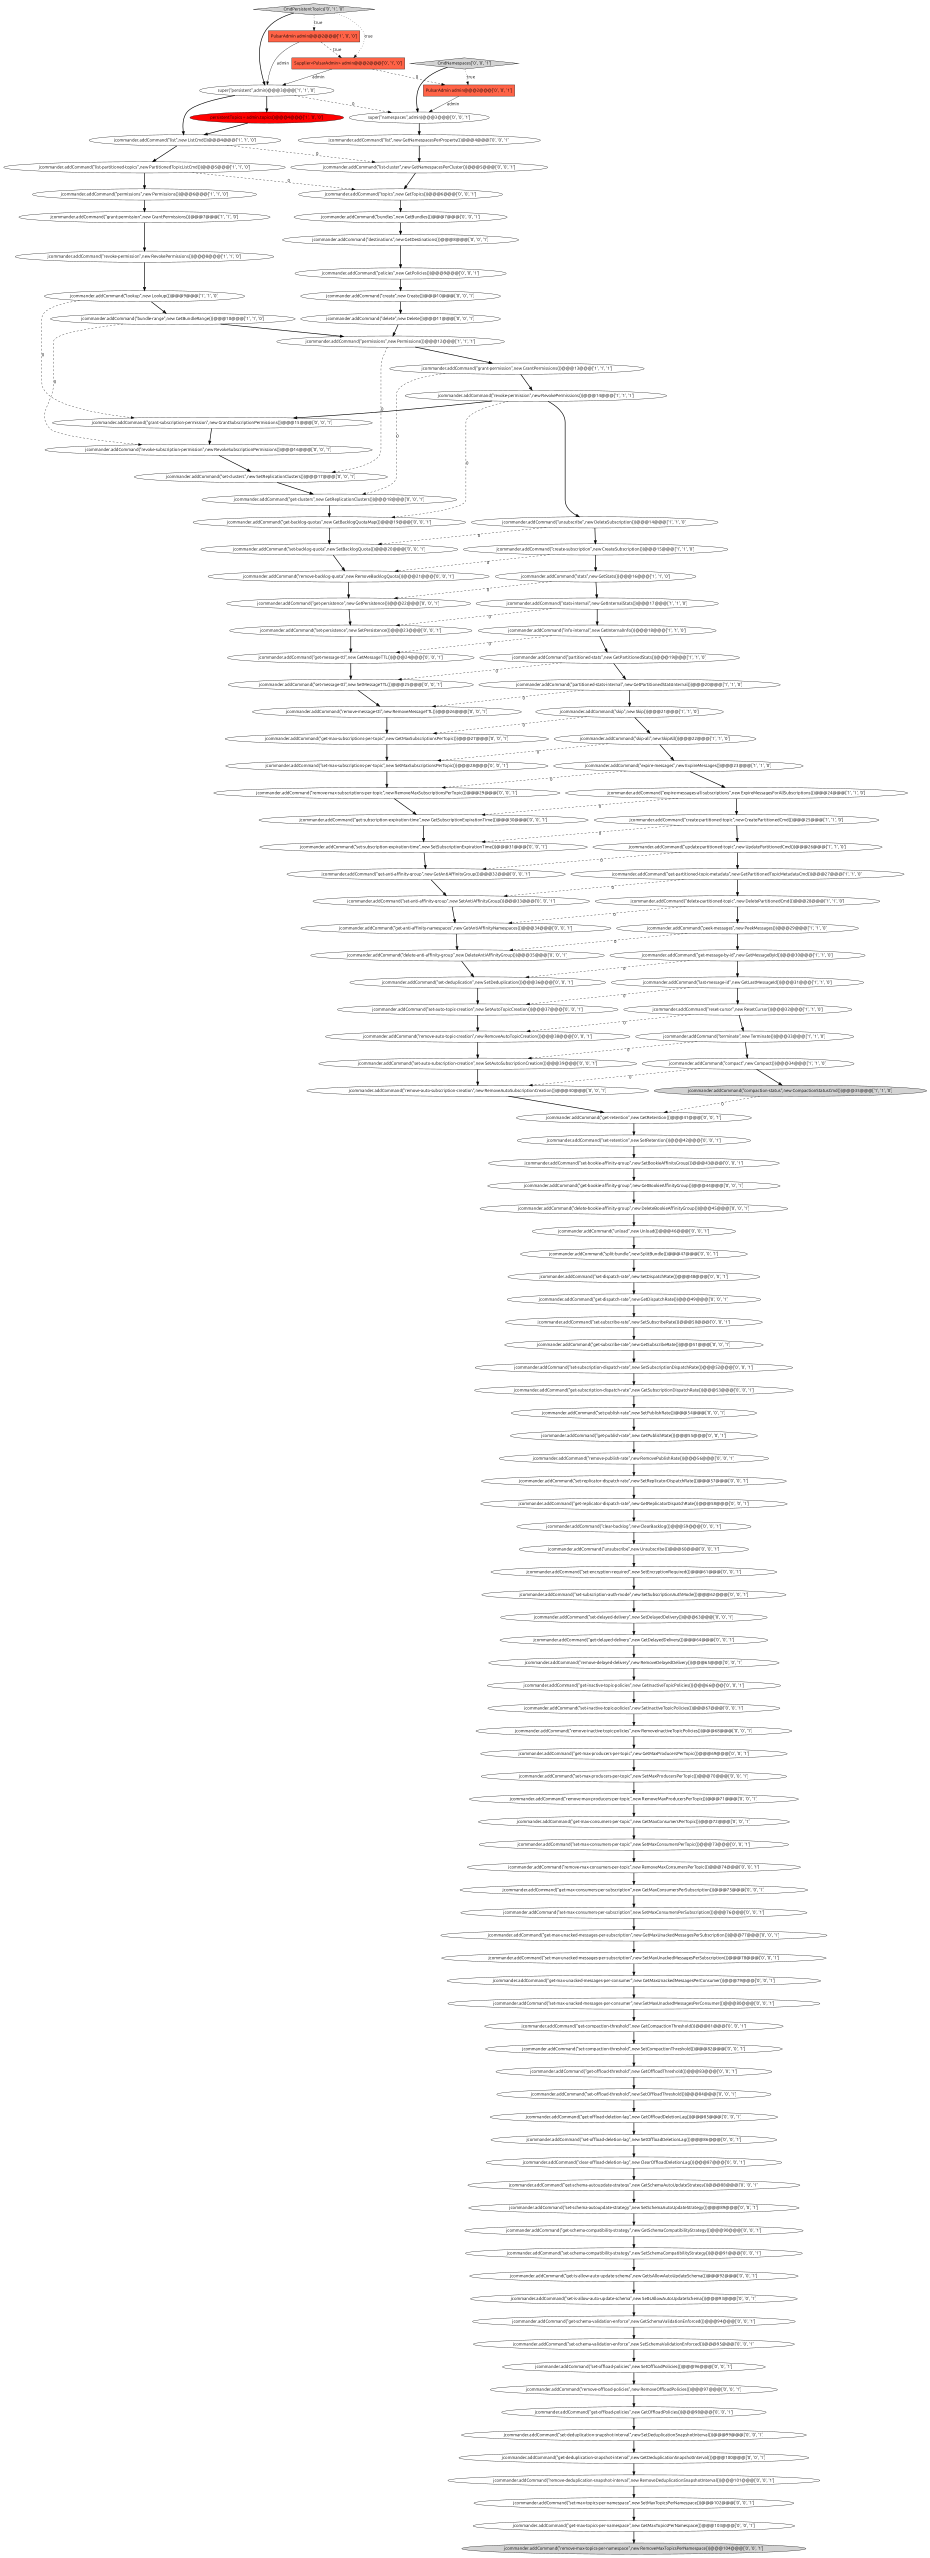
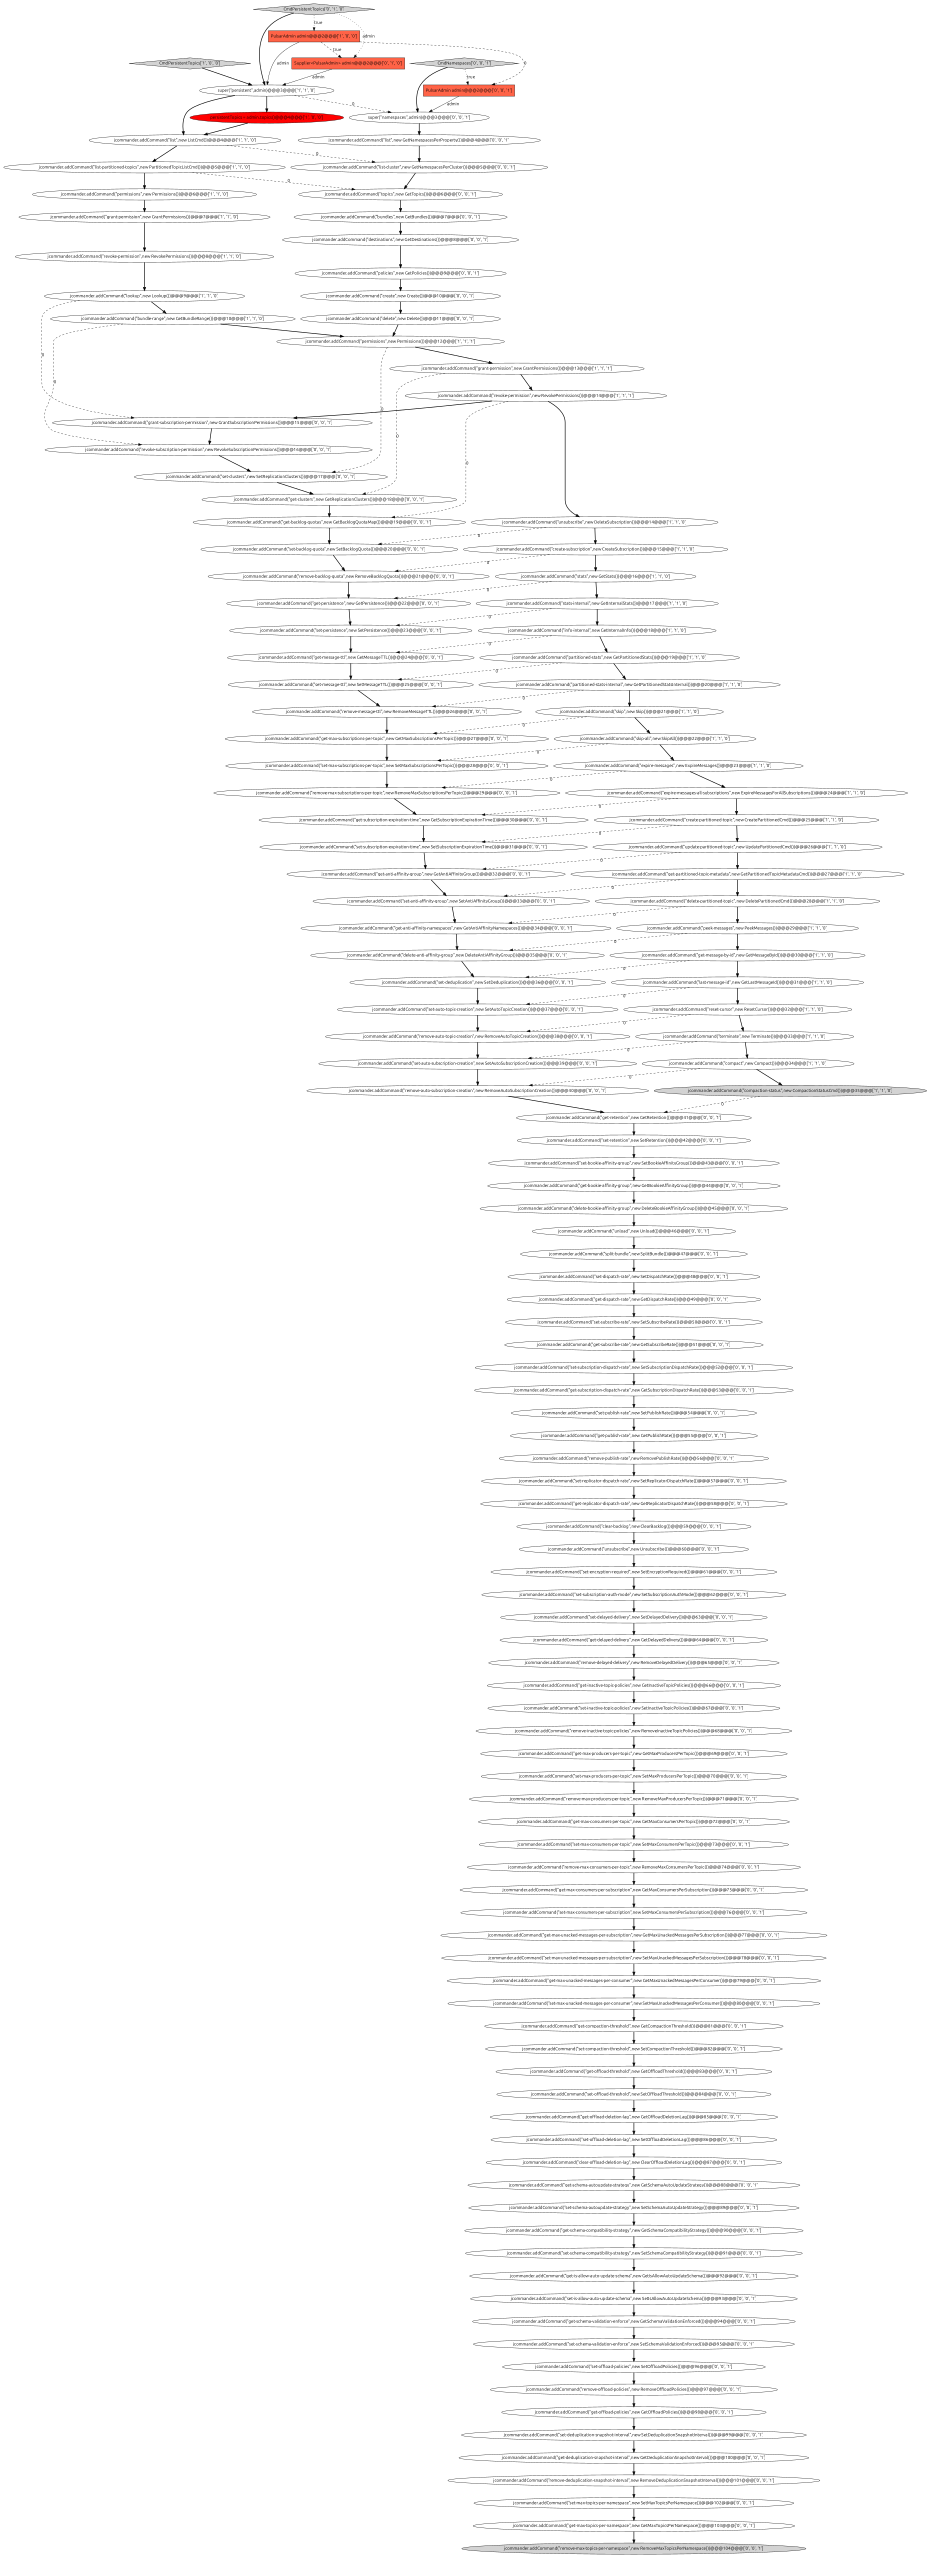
edge "CmdPersistentTopics['0', '1', '0']" -> "Supplier<PulsarAdmin> admin@@@2@@@['0', '1', '0']": label "true" -> "admin"
node "CmdPersistentTopics['1', '0', '0']": added
edge "Supplier<PulsarAdmin> admin@@@2@@@['0', '1', '0']" -> "PulsarAdmin admin@@@2@@@['0', '0', '1']": now "PulsarAdmin admin@@@2@@@['1', '0', '0']" -> "PulsarAdmin admin@@@2@@@['0', '0', '1']"
